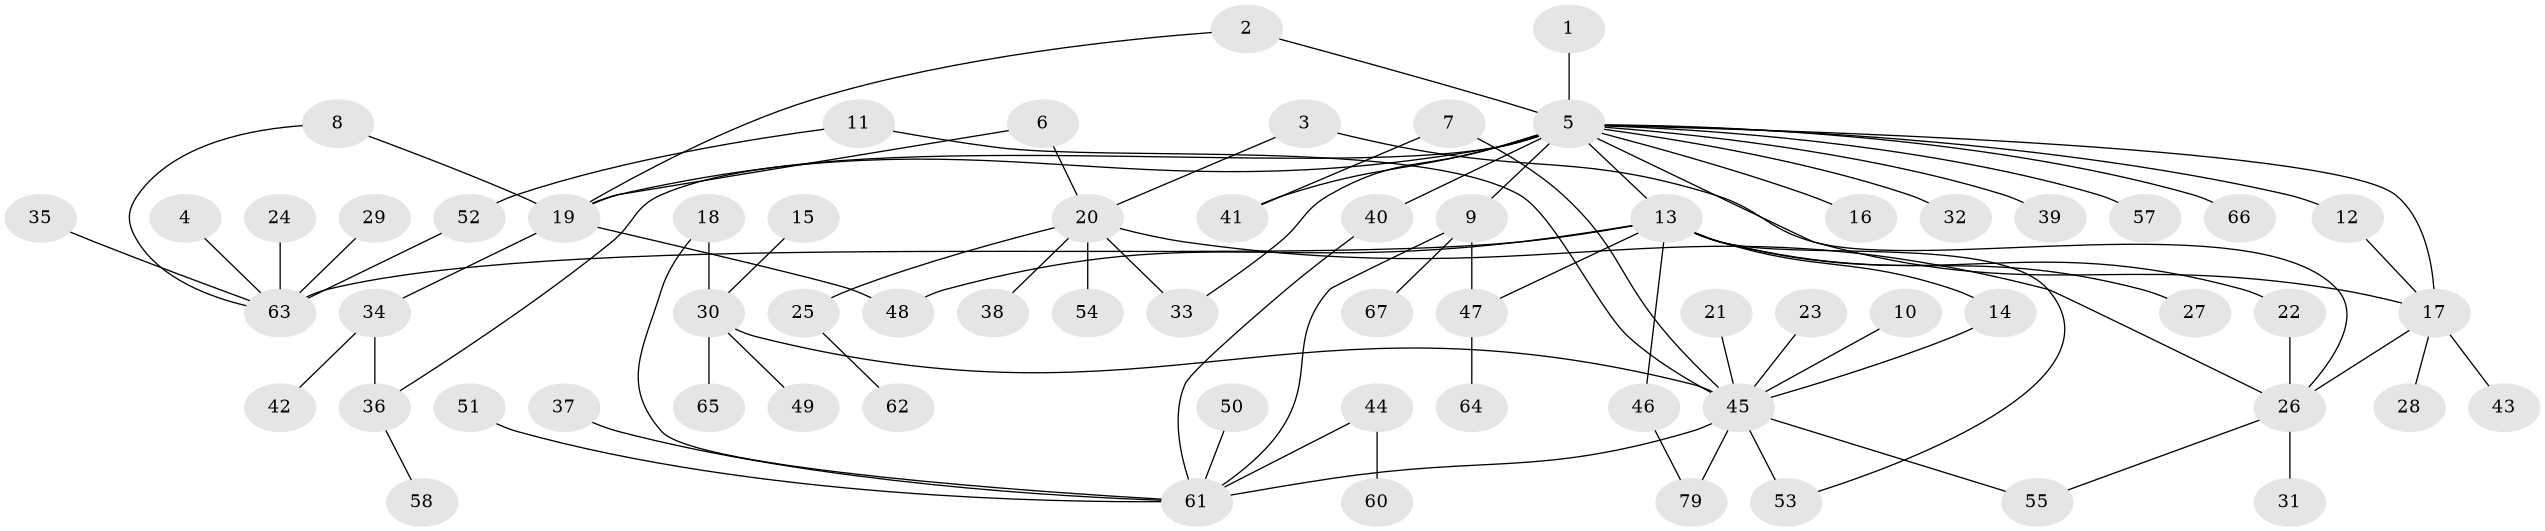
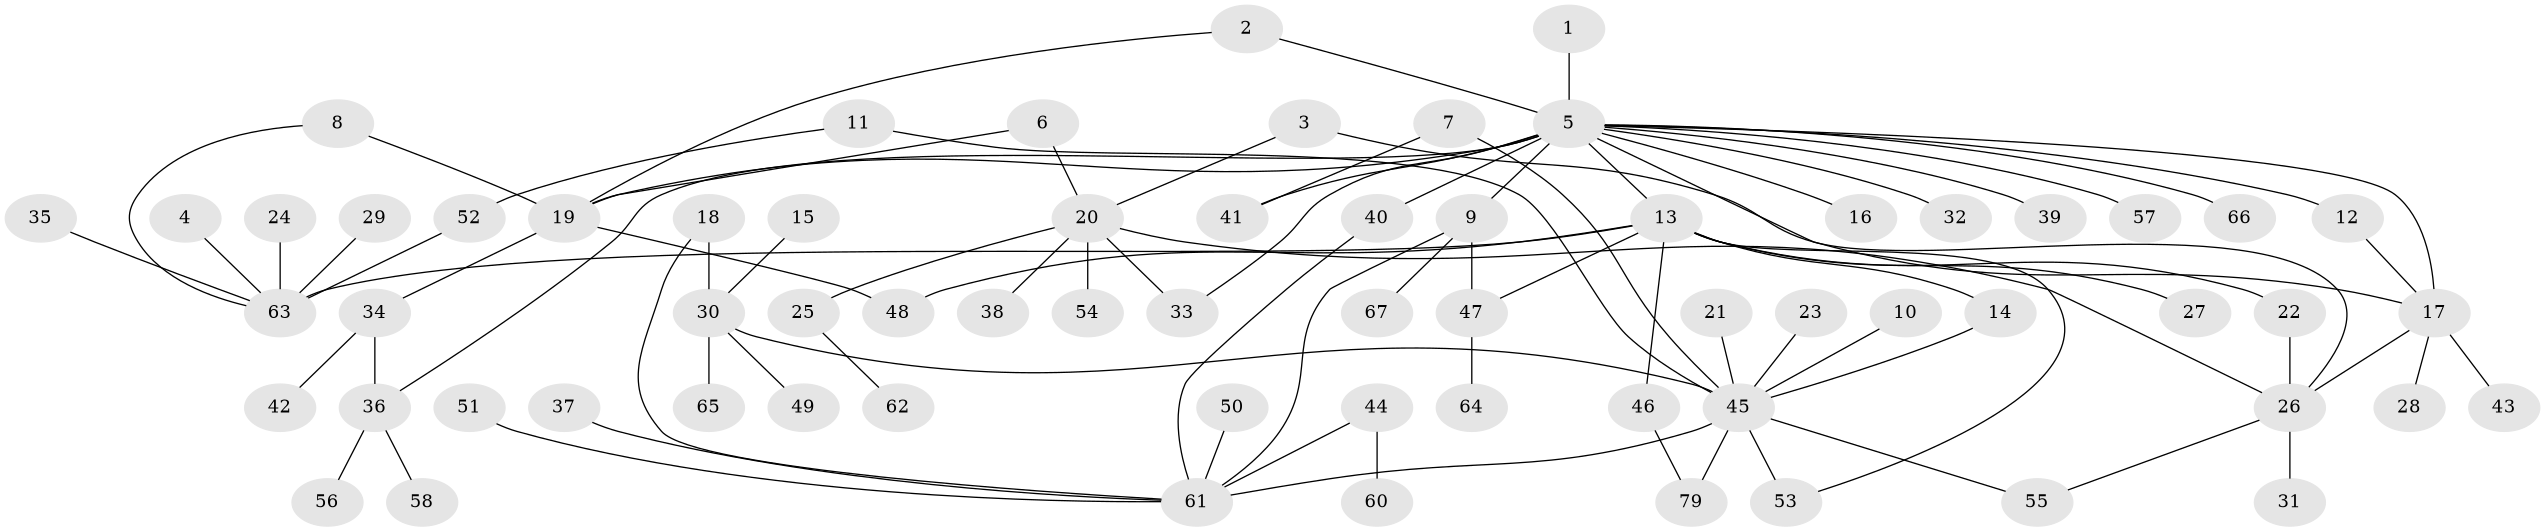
node "56": added
